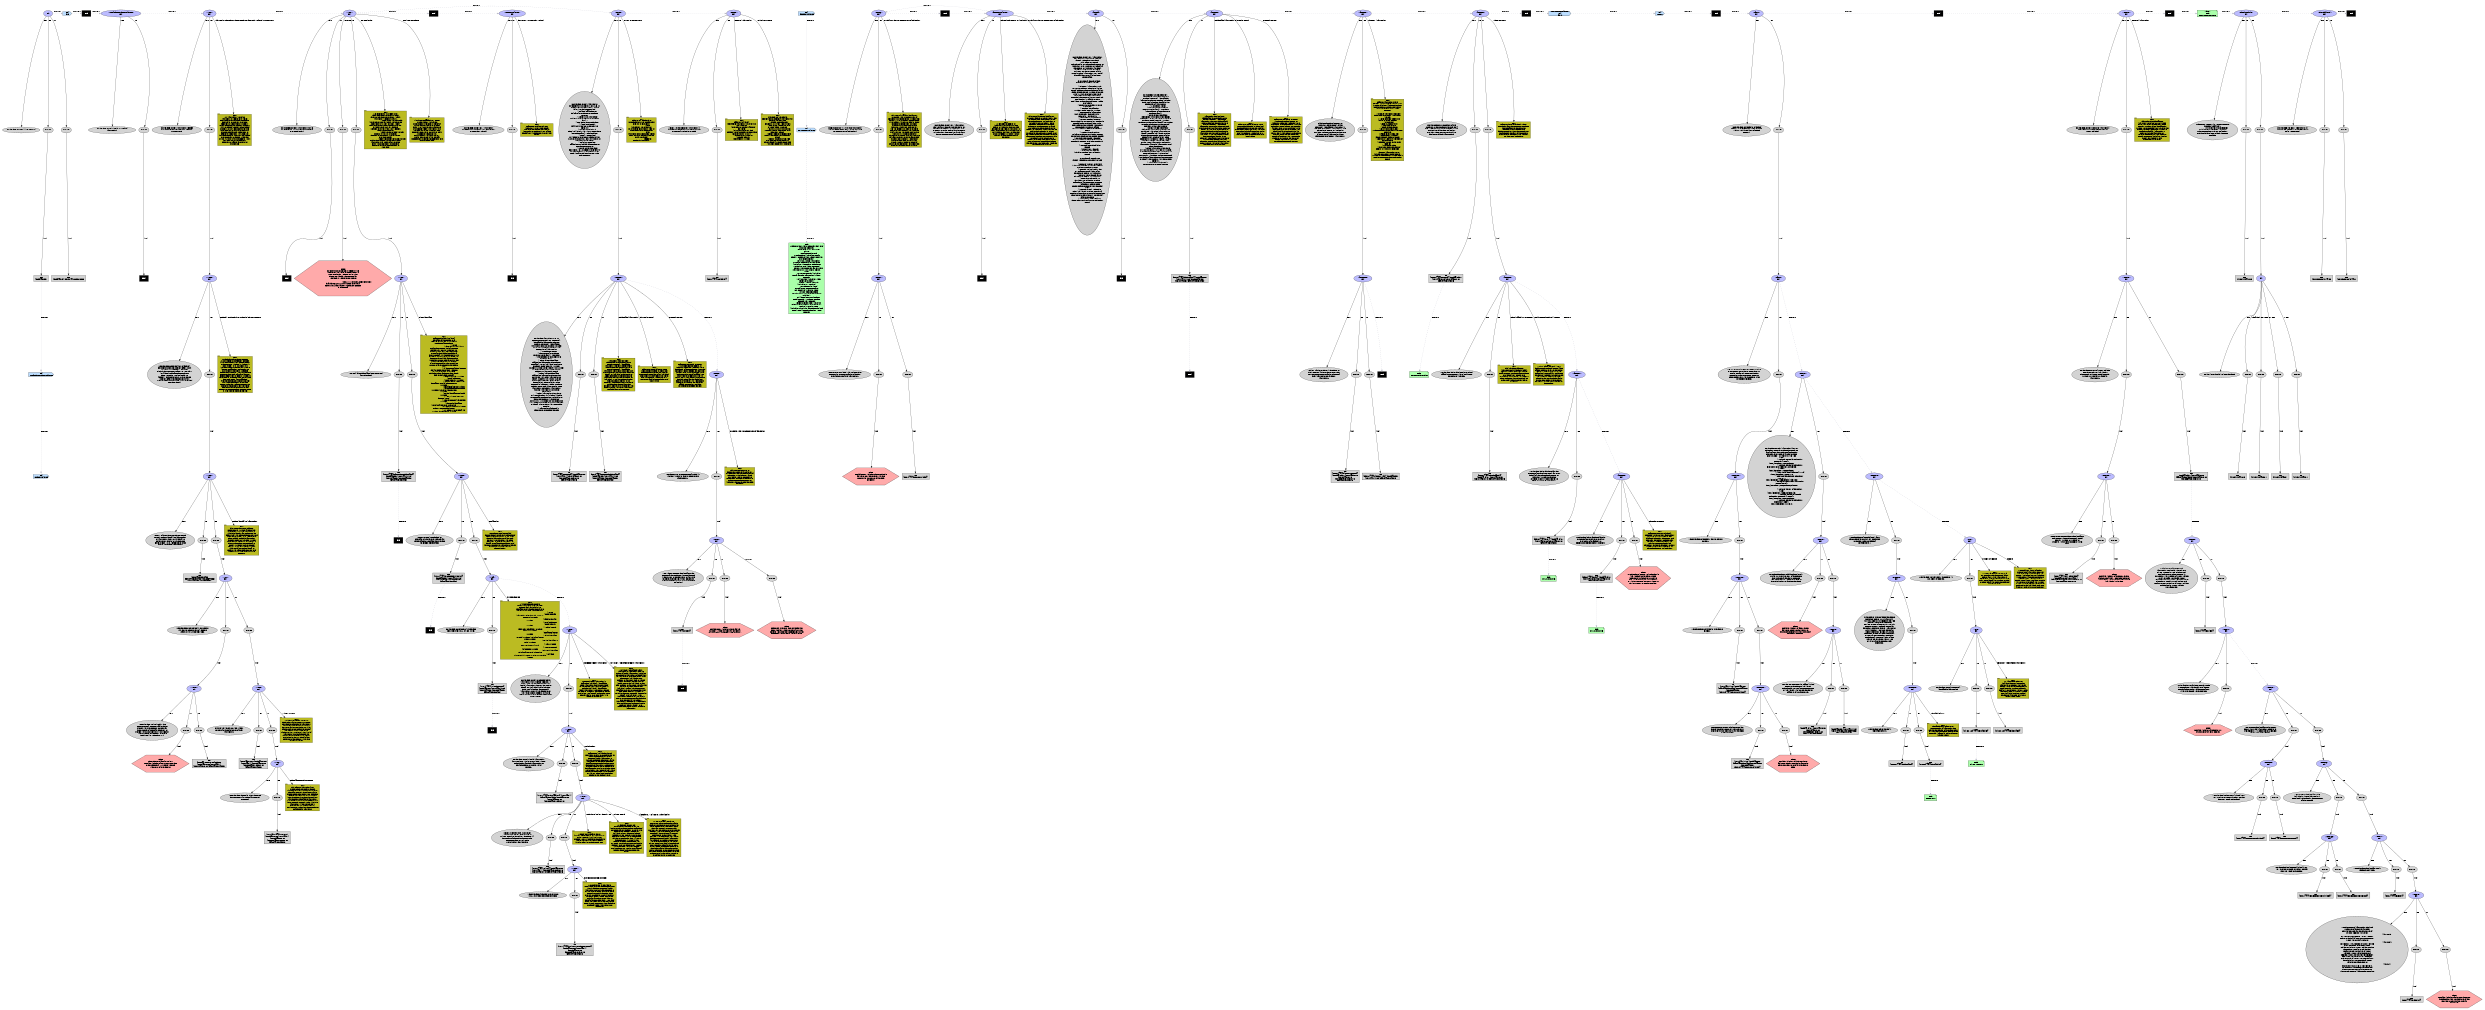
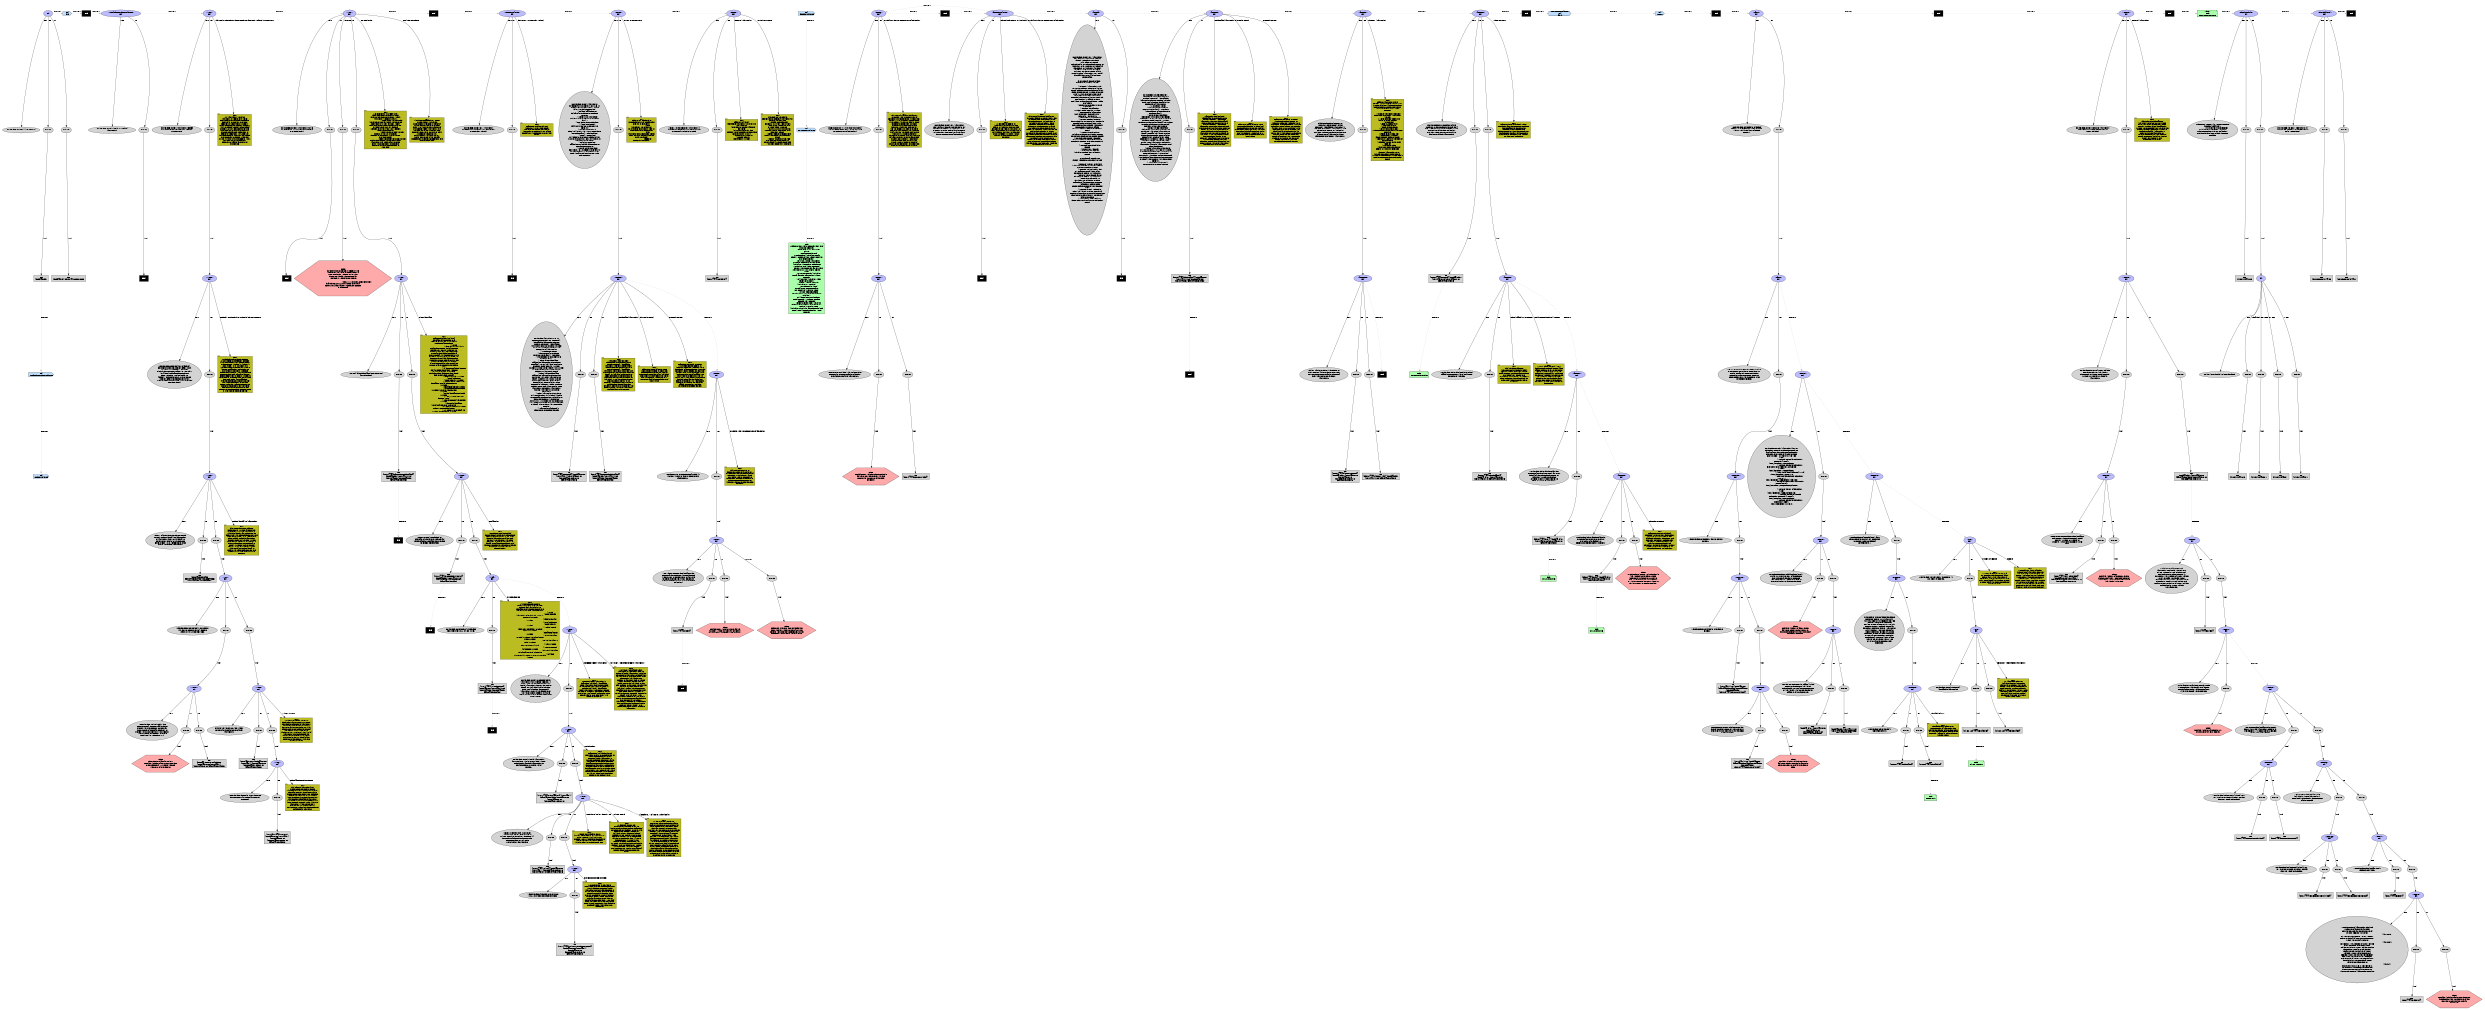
edge ">MR7< ask" -> ">ppra2< ask": now ">ppraCompliance< ask" -> ">ppra2< ask"
